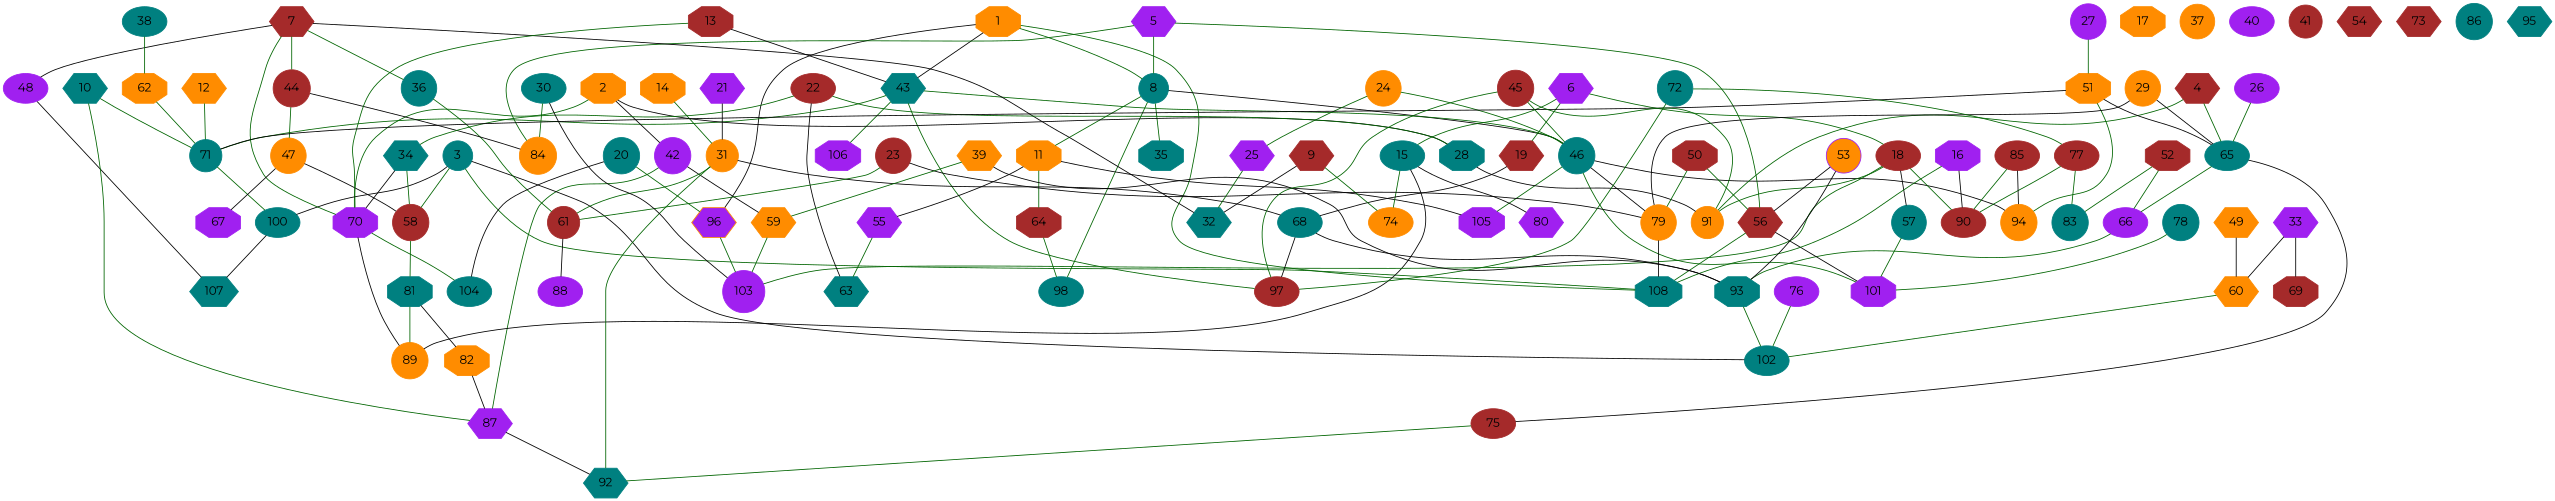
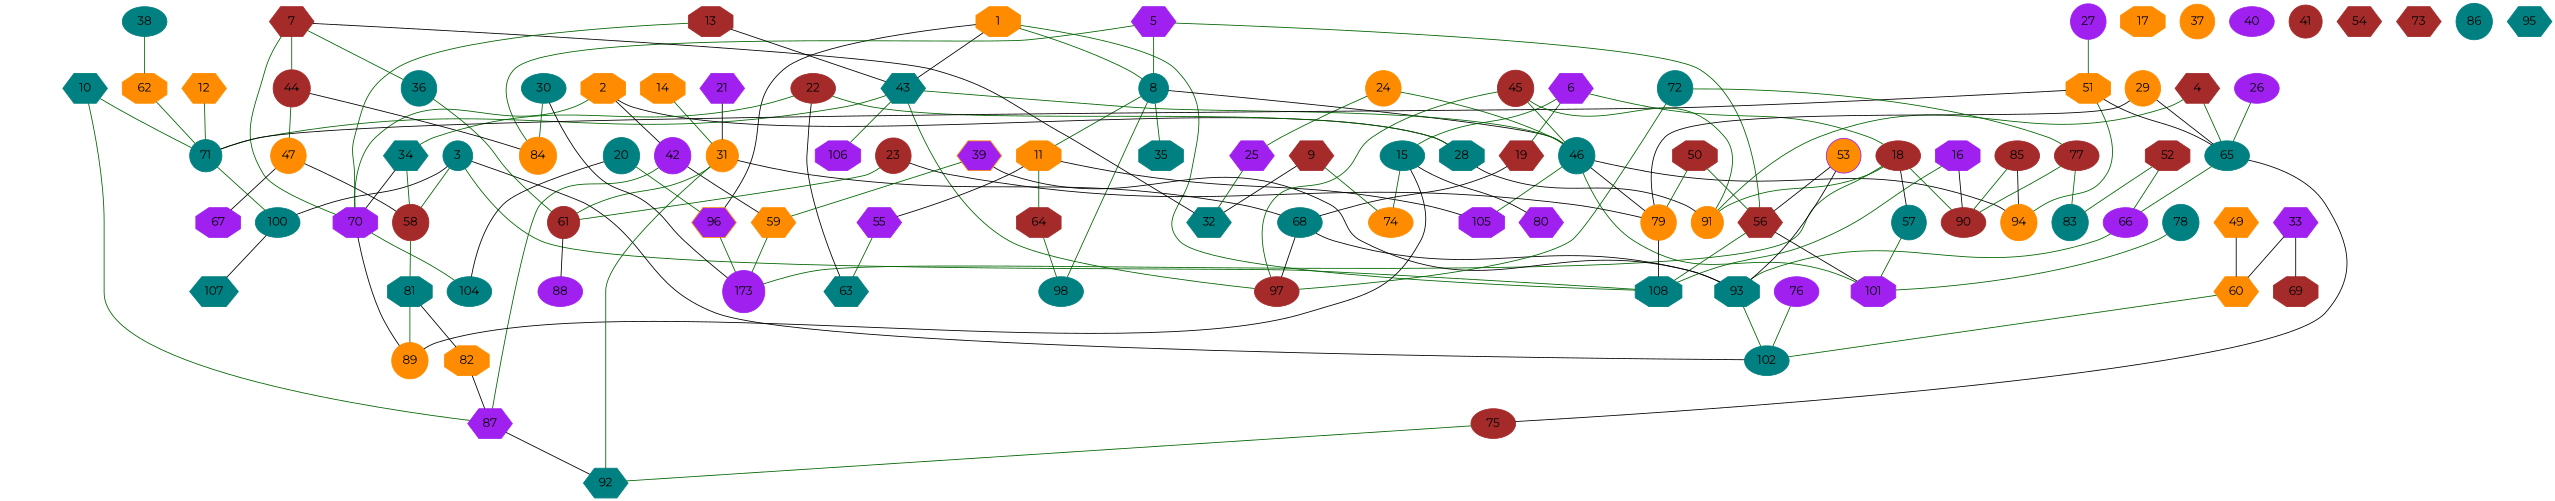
node "48": removed
node "39": fillcolor darkorange -> purple
node "103": label "103" -> "173"
